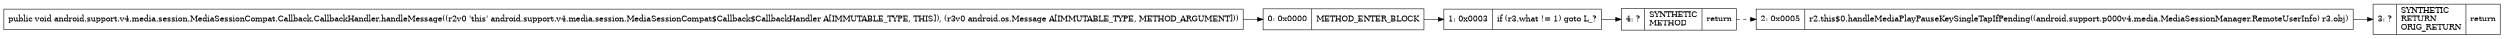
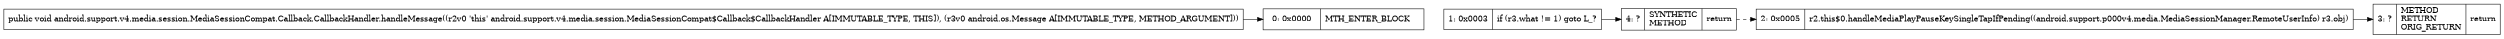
node "3: ?": text "SYNTHETIC" -> "METHOD"
node "0: 0x0000": text "METHOD_ENTER_BLOCK" -> "MTH_ENTER_BLOCK"
edge "0: 0x0000" -> "1: 0x0003": removed
